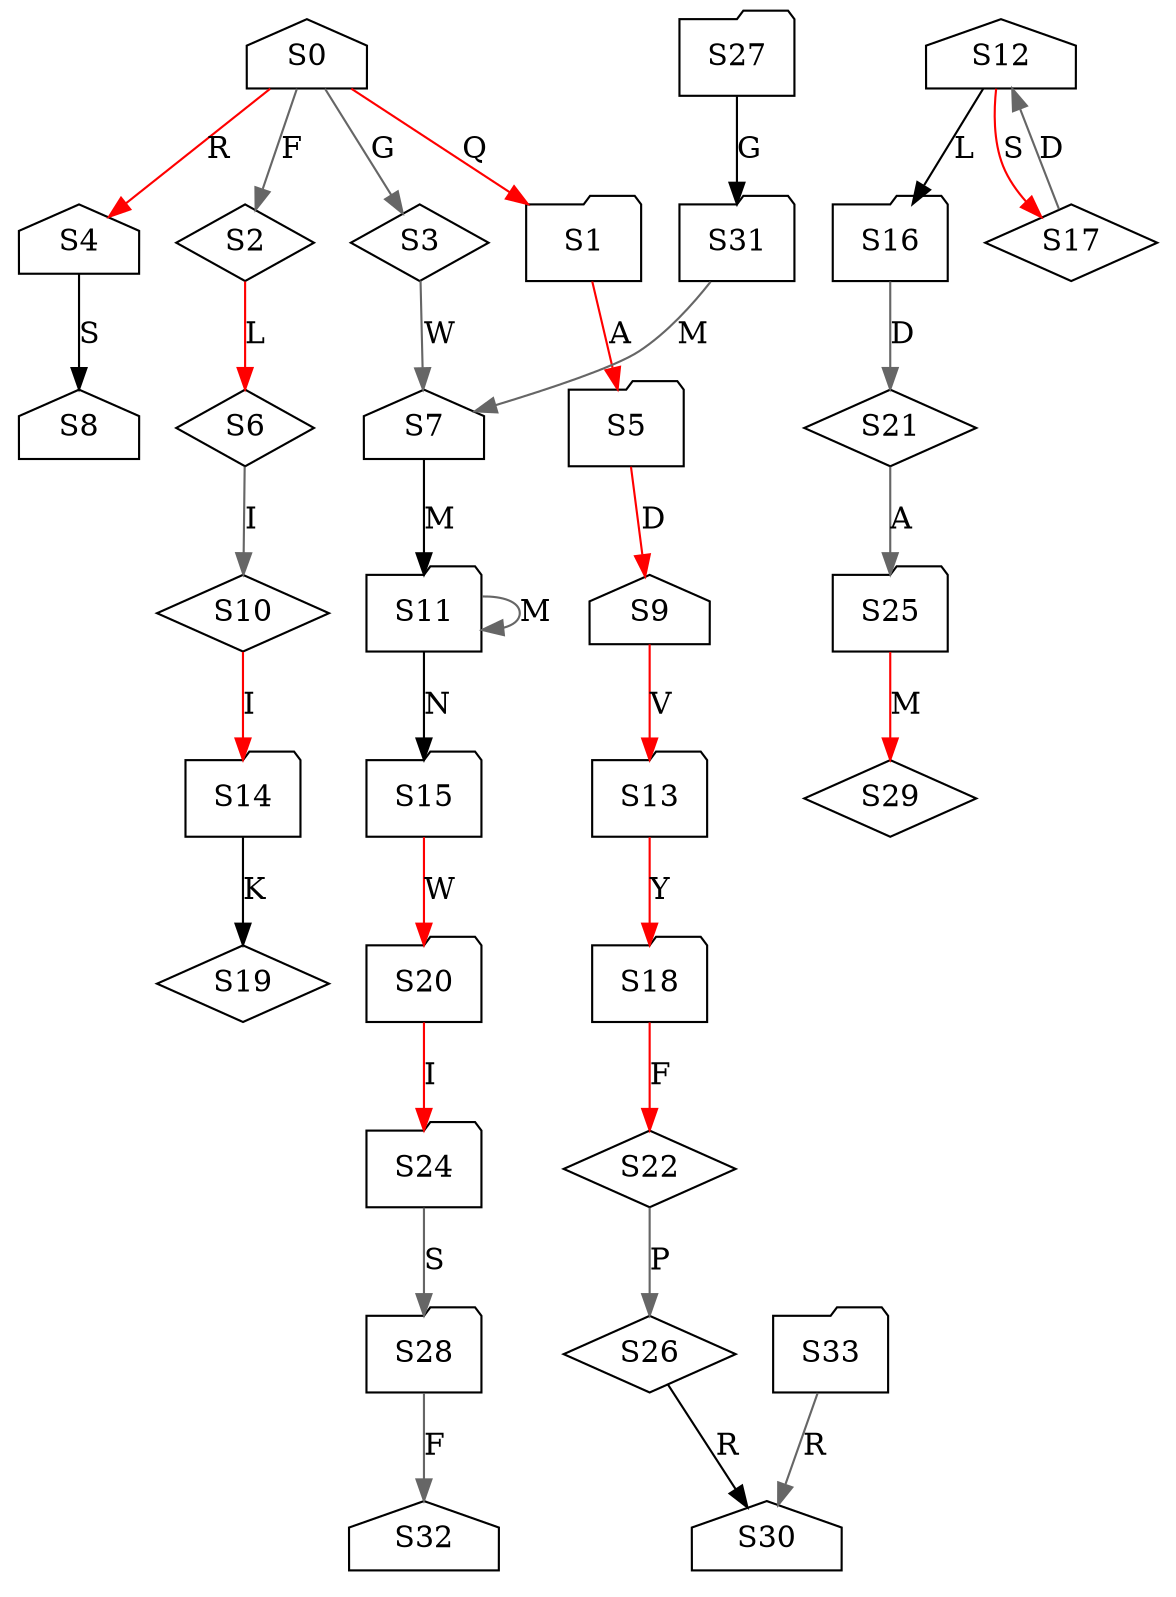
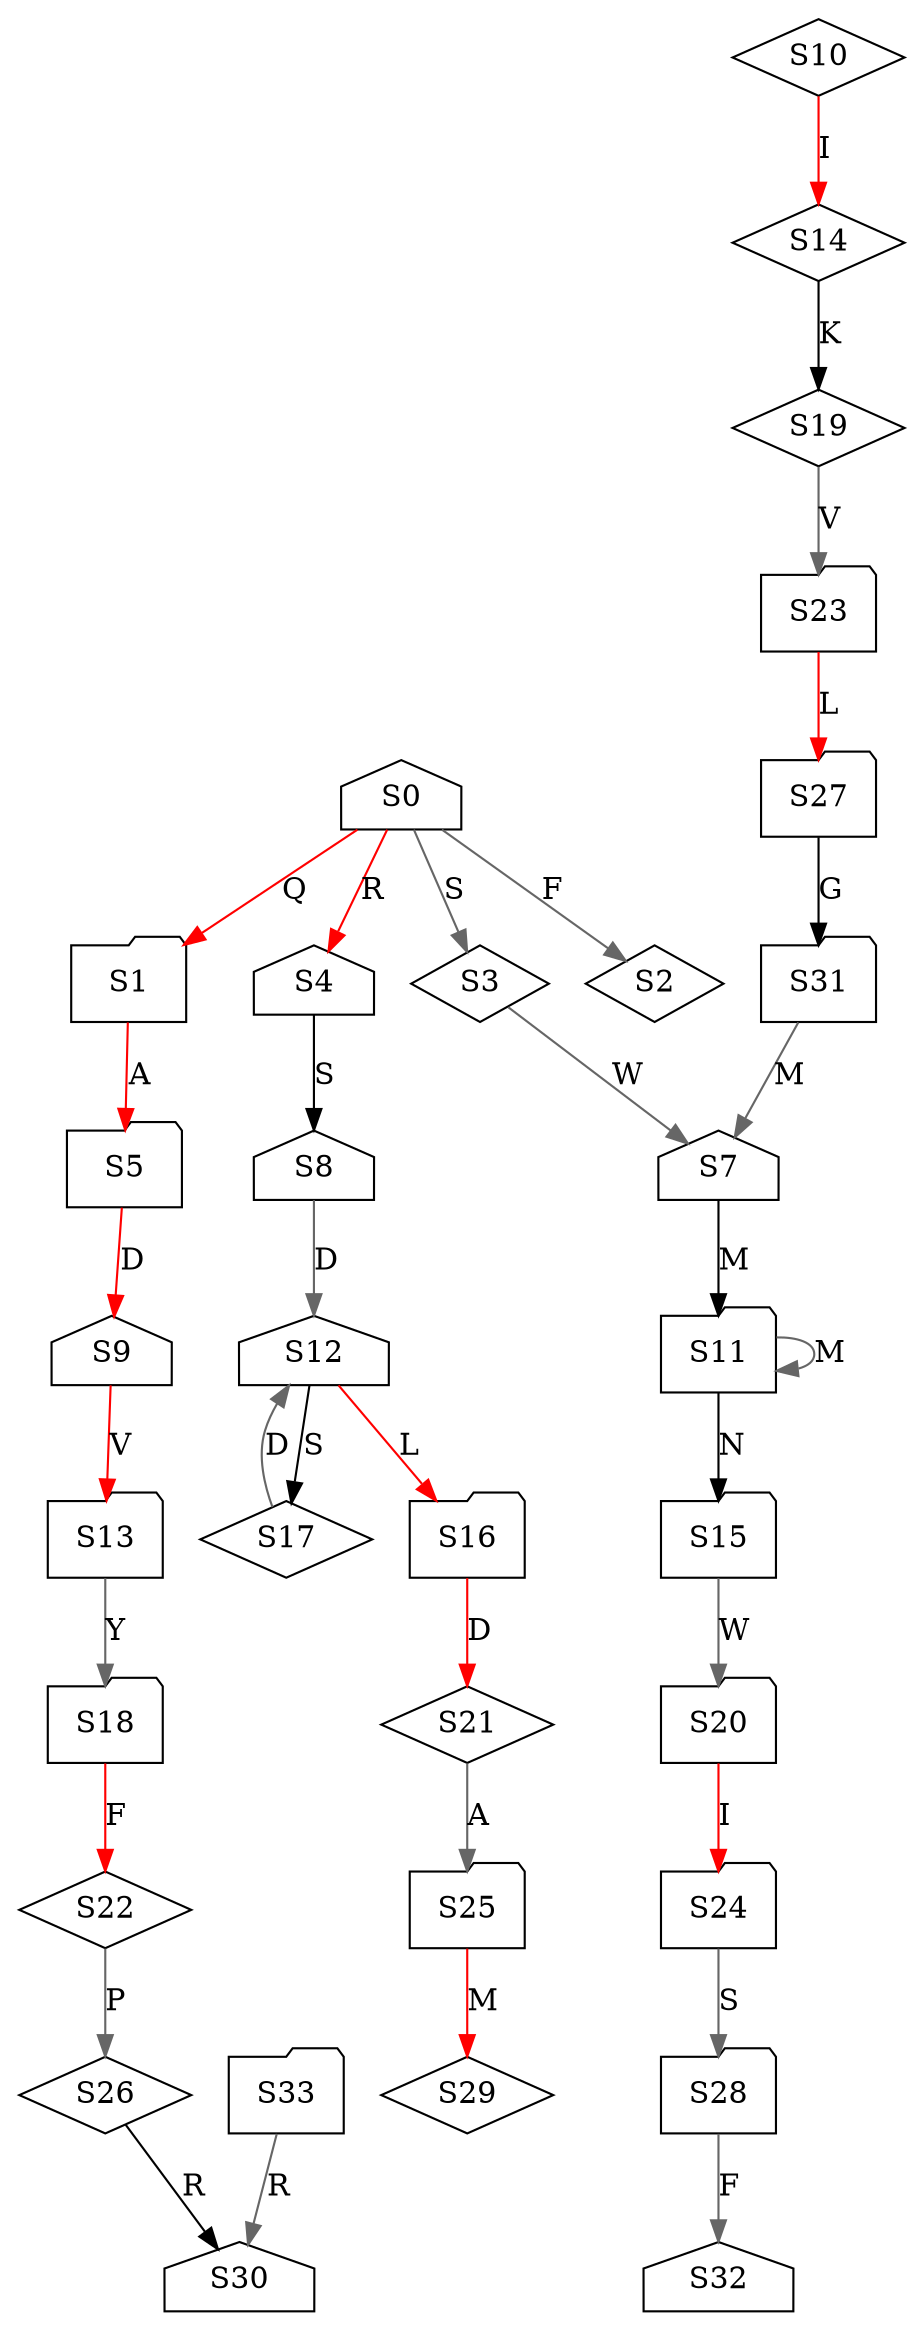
edge "S12" -> "S16": color black -> red
edge "S12" -> "S17": color red -> black
edge "S0" -> "S3": label "G" -> "S"
edge "S16" -> "S21": color gray40 -> red
node "S6": removed
node "S23": added
node "S14": shape folder -> diamond
edge "S15" -> "S20": color red -> gray40
edge "S13" -> "S18": color red -> gray40
edge "S8" -> "S12": added, label "D"
